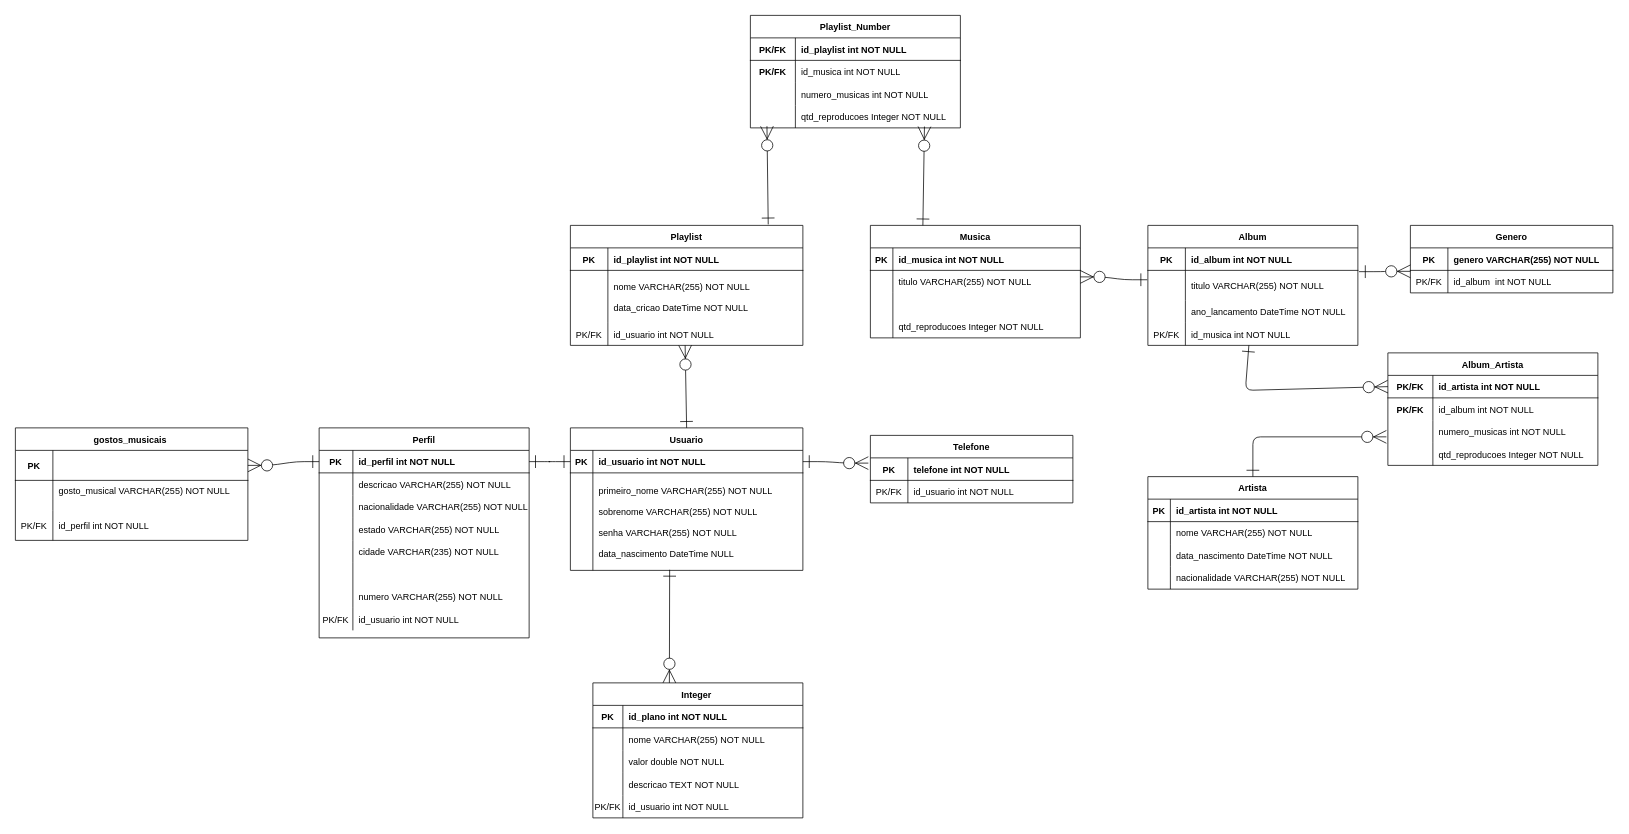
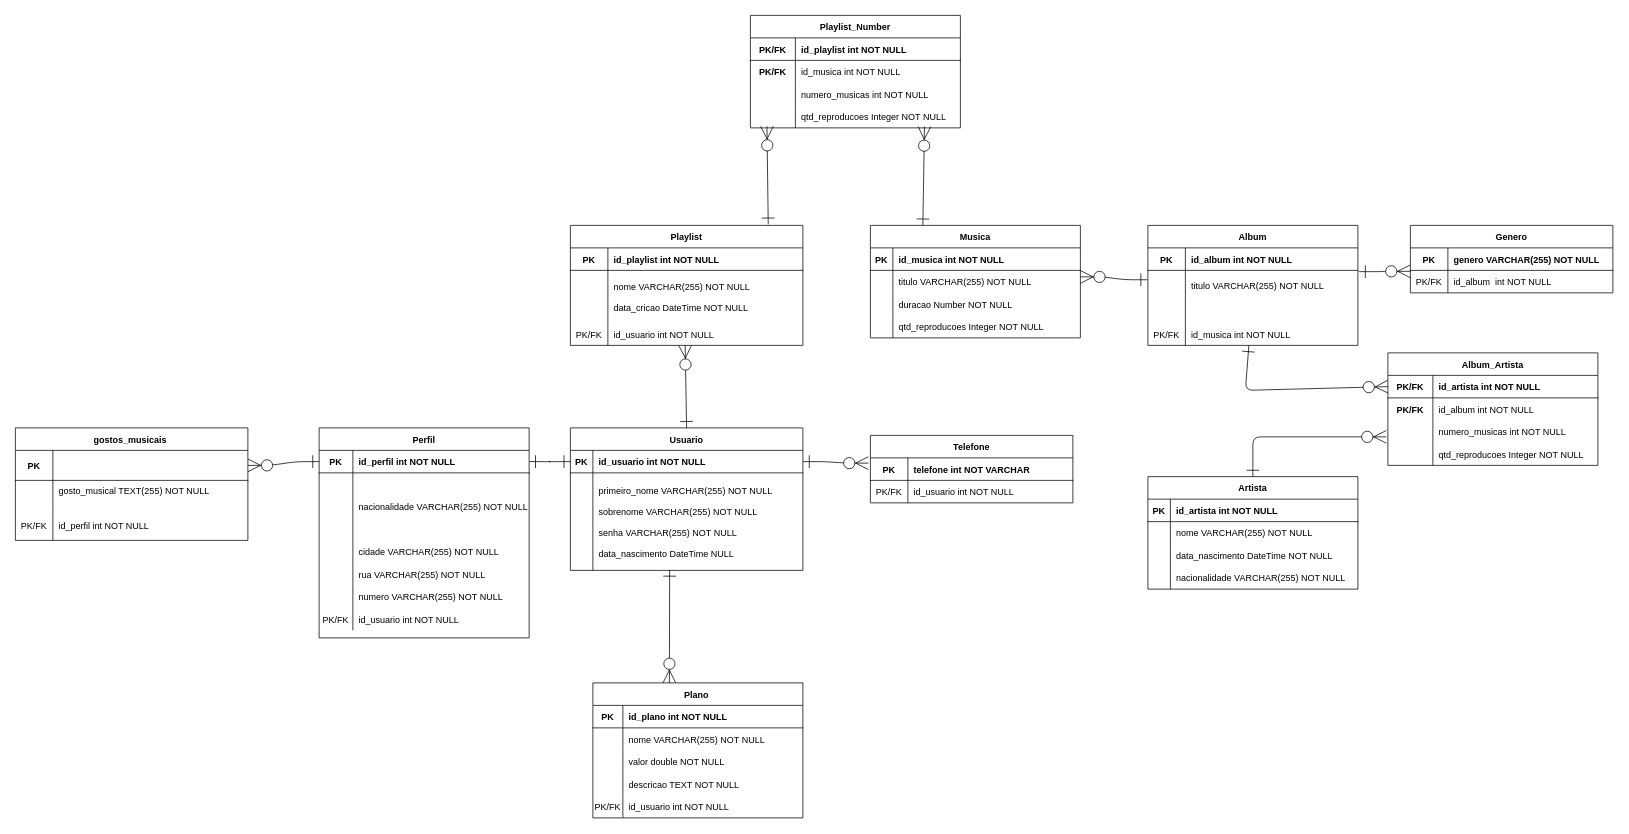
node "duracao Number NOT NULL": added
node "ano_lancamento DateTime NOT NULL": removed
node "telefone int NOT NULL": label "telefone int NOT NULL" -> "telefone int NOT VARCHAR"
node "descricao VARCHAR(255) NOT NULL": removed
node "gosto_musical VARCHAR(255) NOT NULL": label "gosto_musical VARCHAR(255) NOT NULL" -> "gosto_musical TEXT(255) NOT NULL"
node "estado VARCHAR(255) NOT NULL": removed
node "cidade VARCHAR(235) NOT NULL": label "cidade VARCHAR(235) NOT NULL" -> "cidade VARCHAR(255) NOT NULL"
node "rua VARCHAR(255) NOT NULL": added
node "Integer": label "Integer" -> "Plano"
